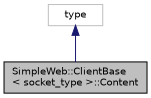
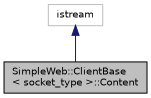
node "type": label "type" -> "istream"
